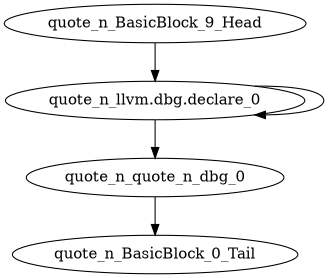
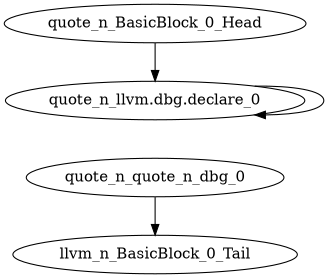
node "quote_n_BasicBlock_9_Head": label "quote_n_BasicBlock_9_Head" -> "quote_n_BasicBlock_0_Head"
edge "quote_n_llvm.dbg.declare_0" -> "quote_n_quote_n_dbg_0": removed
node "quote_n_BasicBlock_0_Tail": label "quote_n_BasicBlock_0_Tail" -> "llvm_n_BasicBlock_0_Tail"
